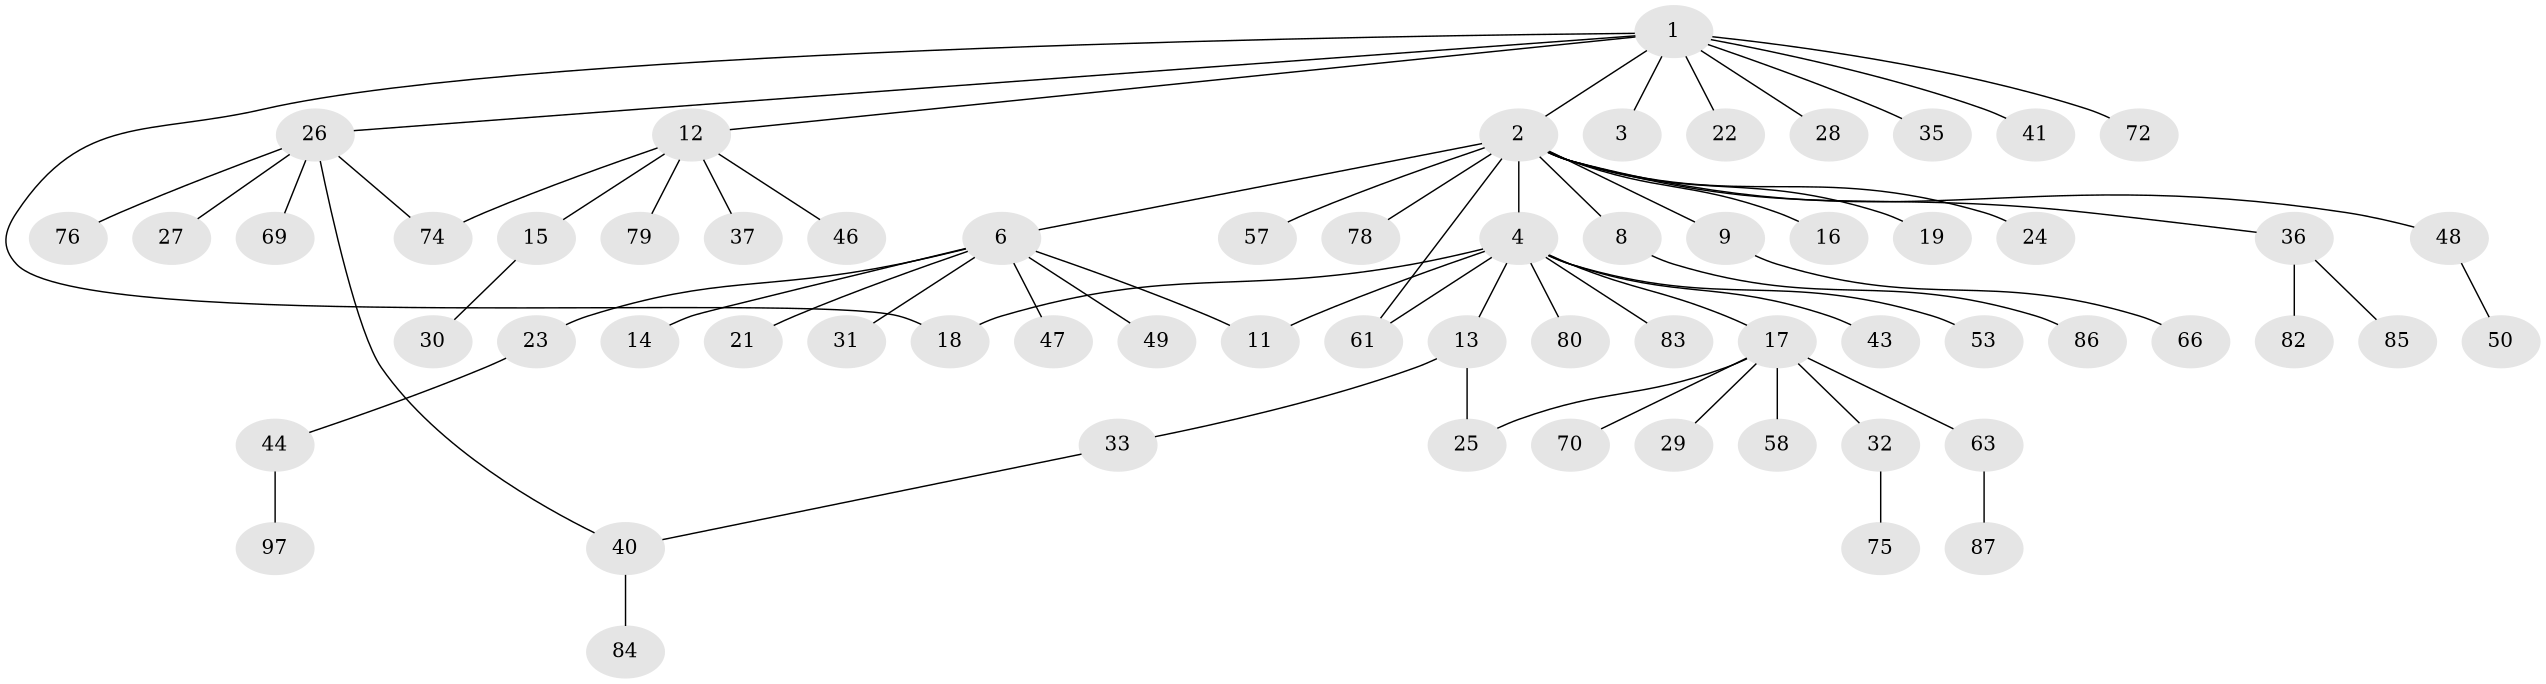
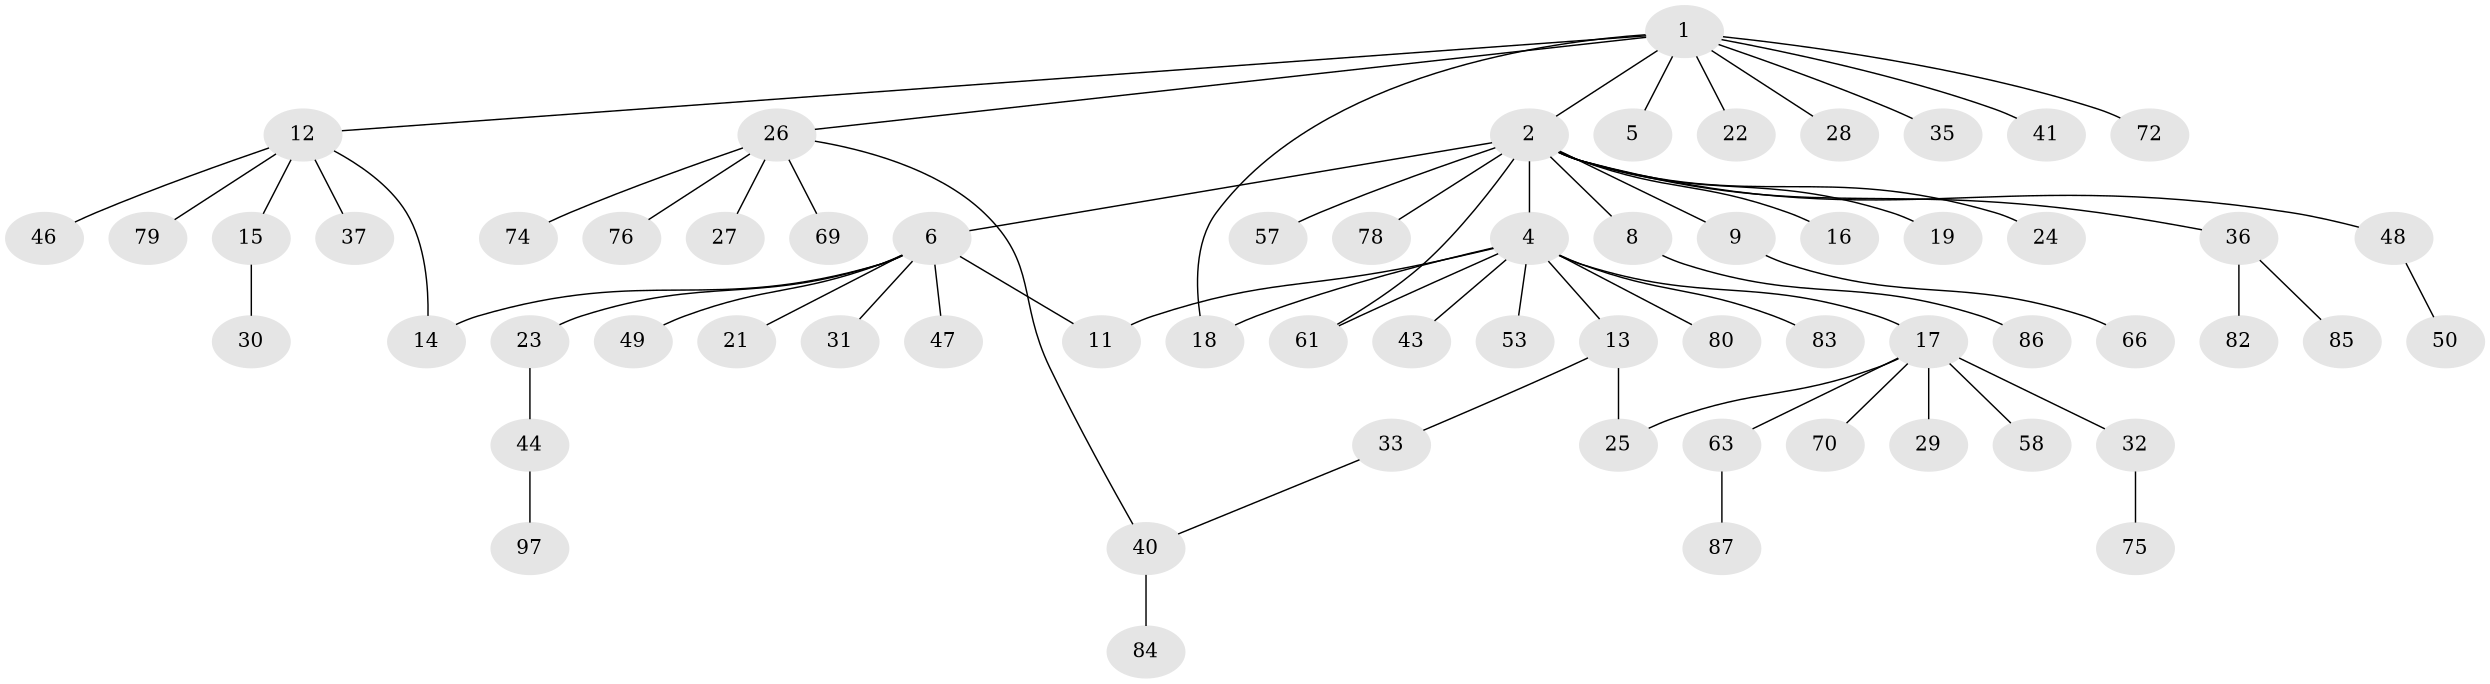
node "3": label "3" -> "5"
edge "12" -- "74": now "12" -- "14"
